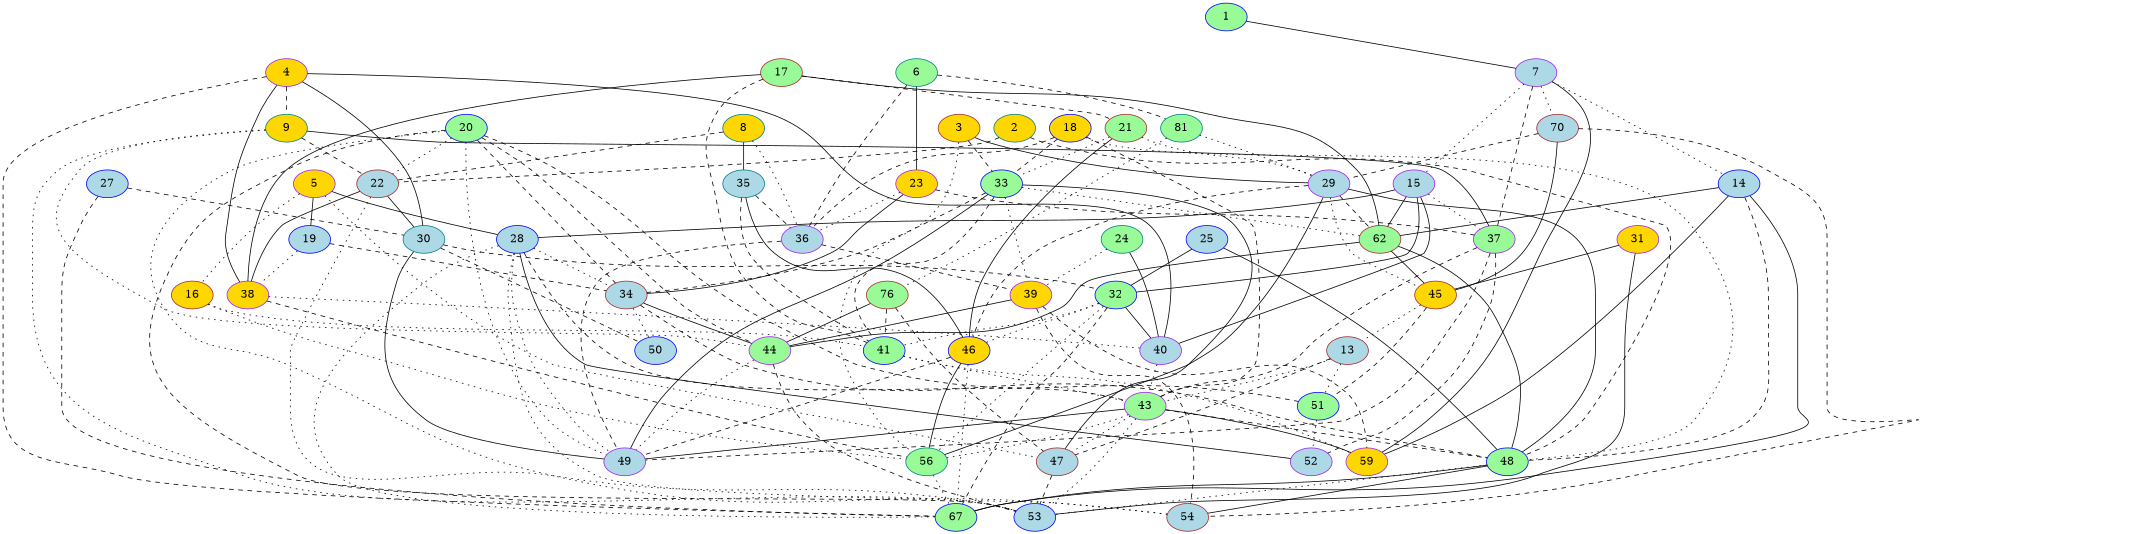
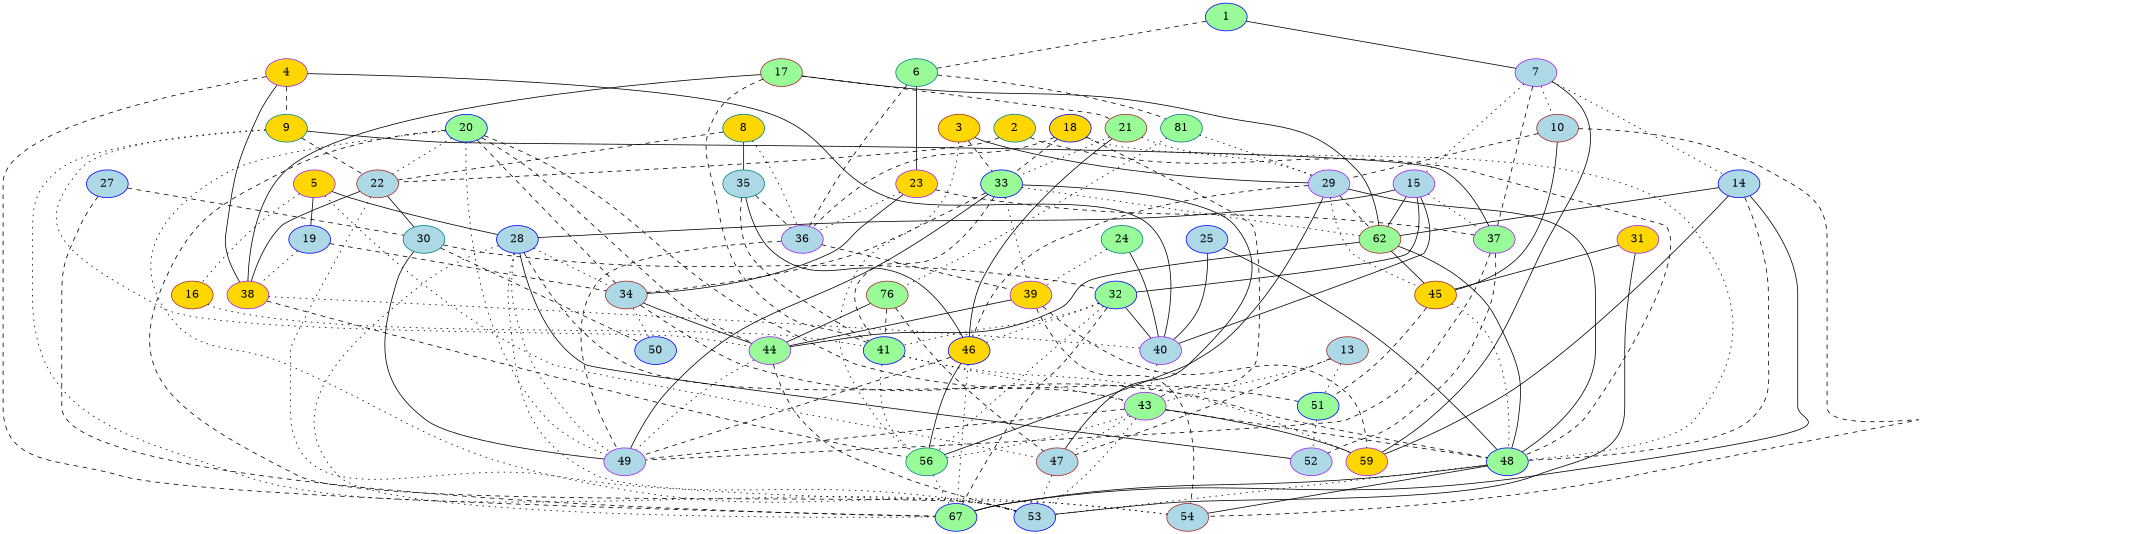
edge "1" -- "6": added
node "70": label "70" -> "10"
edge "4" -- "30": removed
edge "25" -- "32": now "25" -- "40"
edge "45" -- "13": now "45" -- "48"
edge "37" -- "43": removed
edge "16" -- "56": now "41" -- "56"
edge "43" -- "49": style solid -> dashed
edge "47" -- "53": style dashed -> dotted
